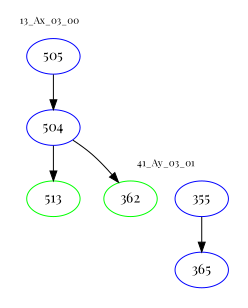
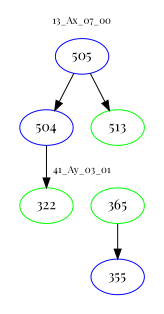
cluster "13_Ax_03_00": label "13_Ax_03_00" -> "13_Ax_07_00"
edge "504" -> "513": now "505" -> "513"
node "362": label "362" -> "322"
edge "355" -> "365": reversed
node "365": color blue -> green
